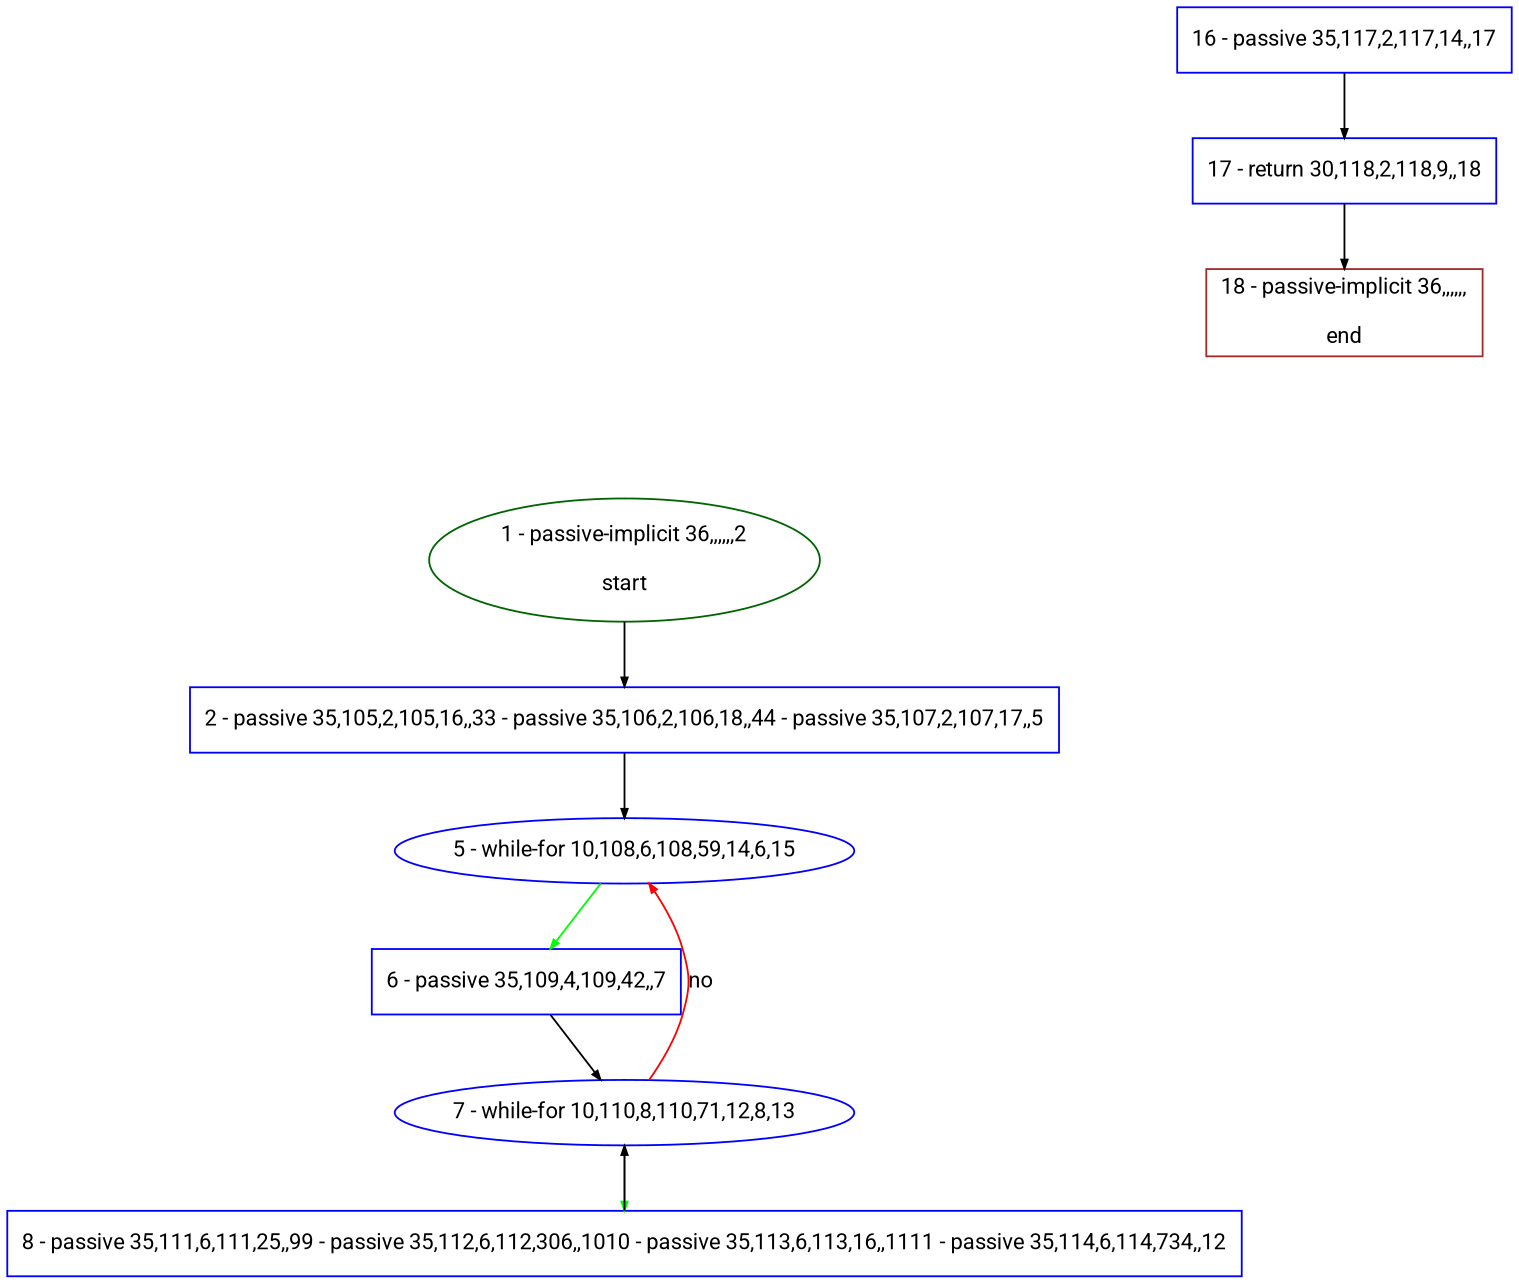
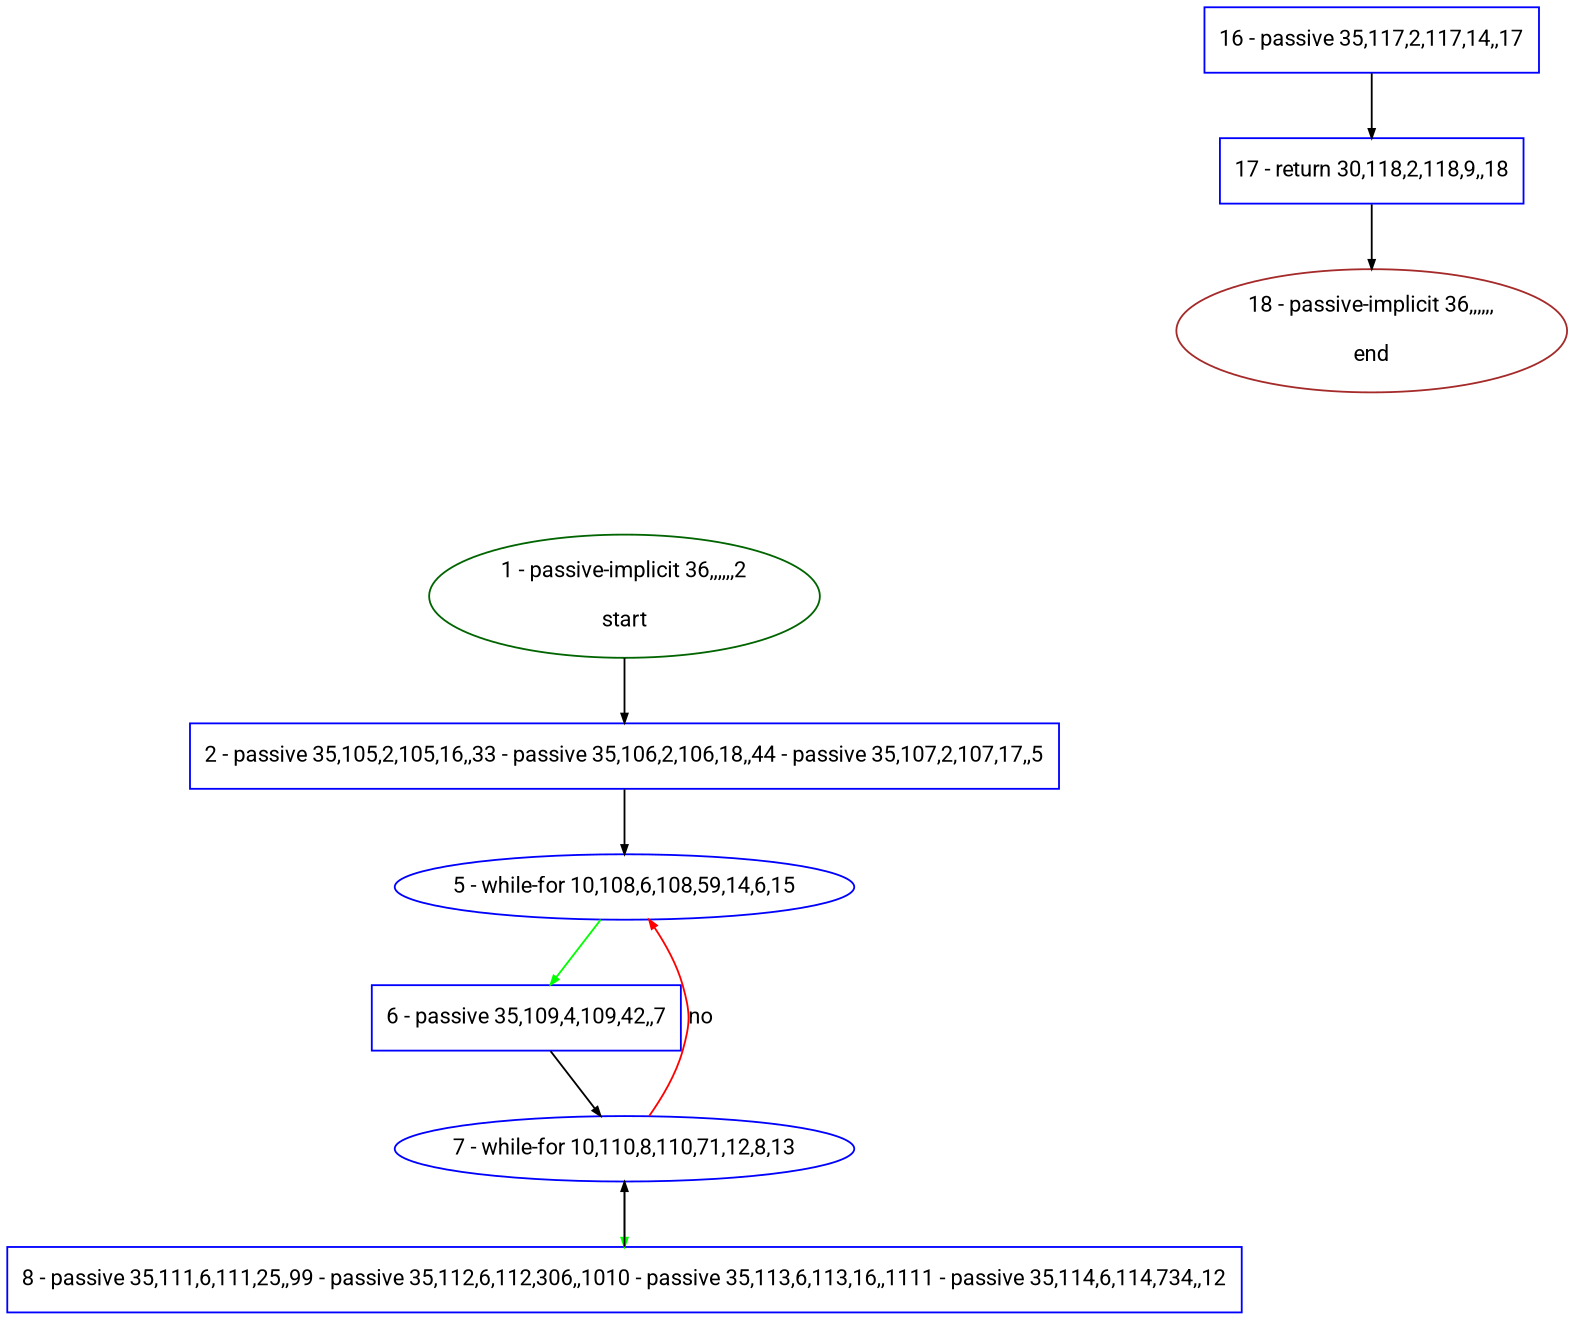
node "18 - passive-implicit 36,,,,,, end": shape box -> ellipse
